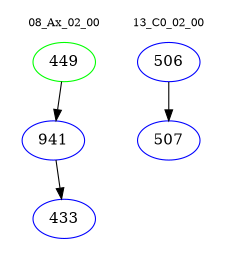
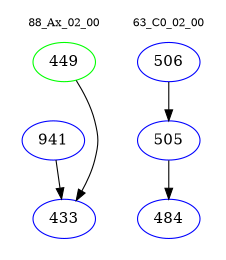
cluster "08_Ax_02_00": label "08_Ax_02_00" -> "88_Ax_02_00"
cluster "13_C0_02_00": label "13_C0_02_00" -> "63_C0_02_00"
edge "449" -> "941": now "449" -> "433"
node "507": label "507" -> "505"
node "484": added
